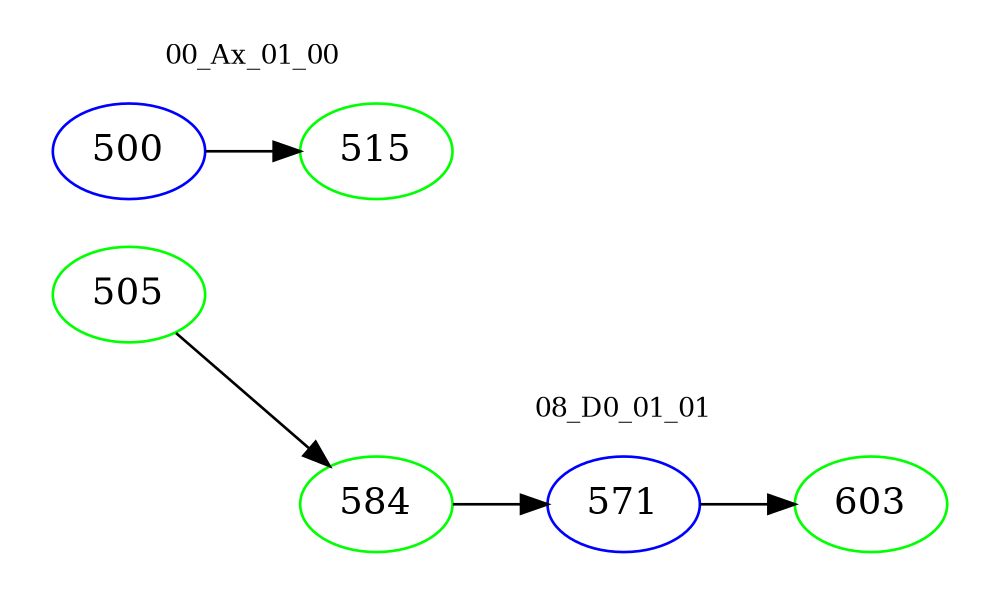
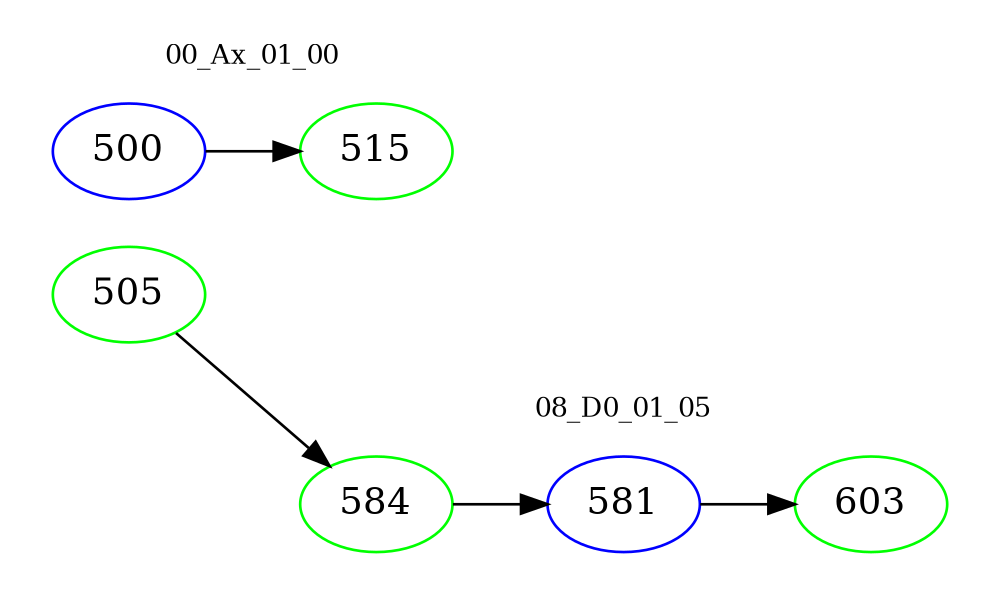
cluster "08_D0_01_01": label "08_D0_01_01" -> "08_D0_01_05"
node "571": label "571" -> "581"
